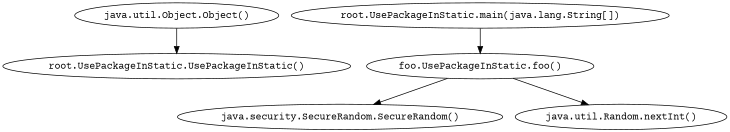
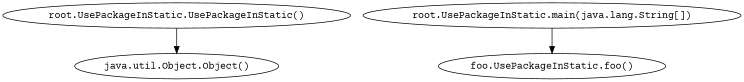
edge "java.util.Object.Object()" -> "root.UsePackageInStatic.UsePackageInStatic()": reversed
node "java.security.SecureRandom.SecureRandom()": removed
node "java.util.Random.nextInt()": removed
